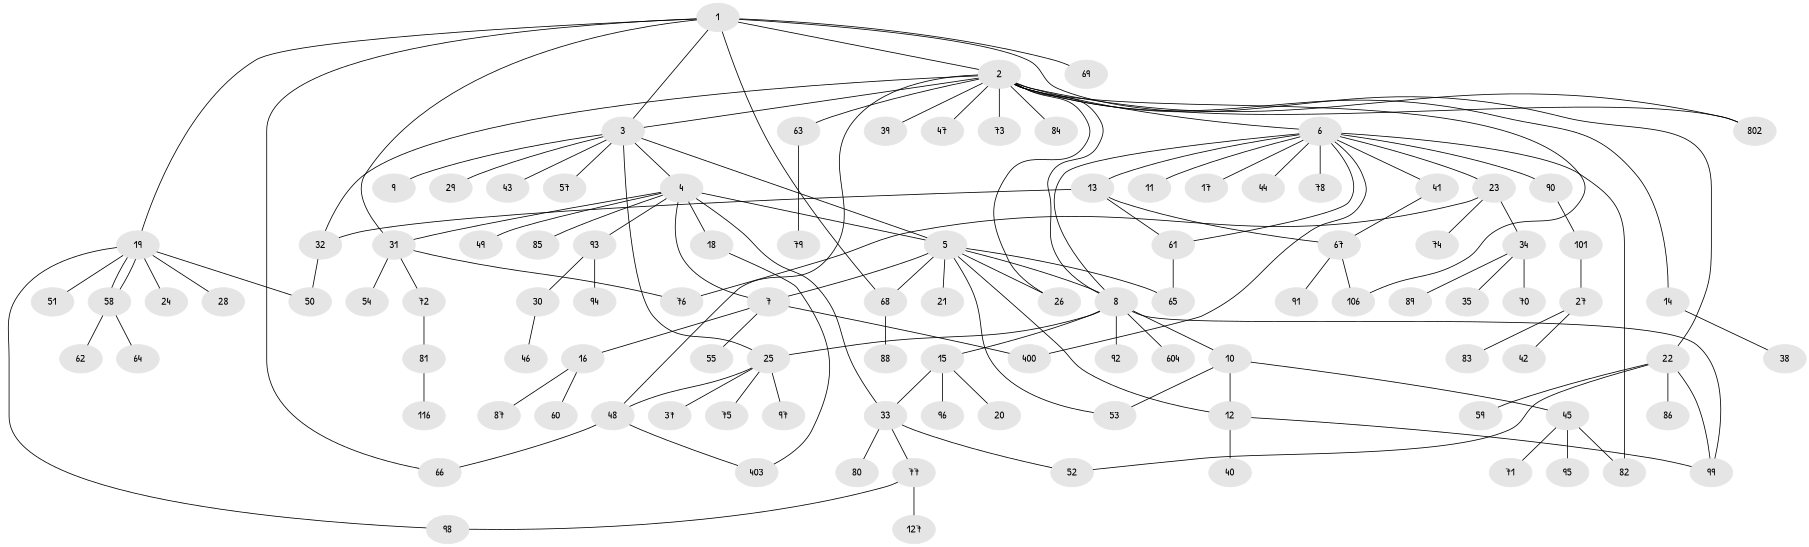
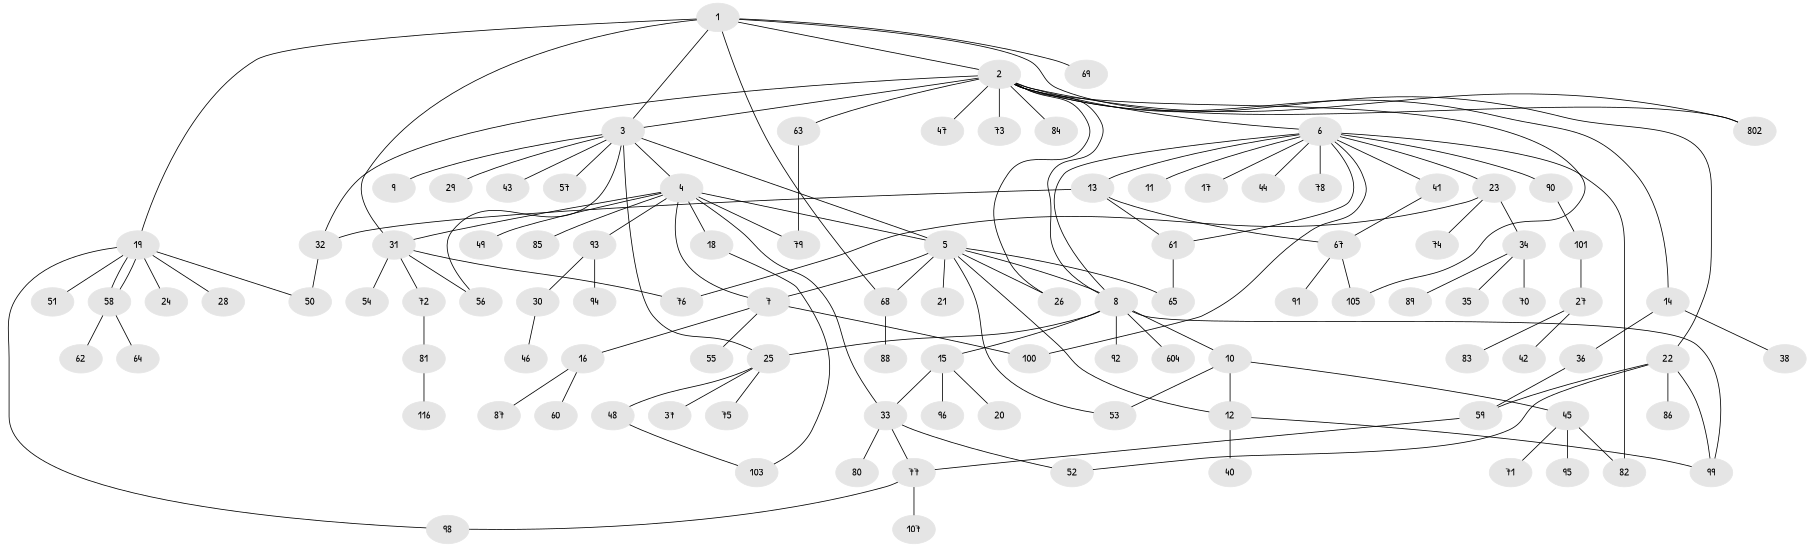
node "39": removed
edge "4" -- "79": added
edge "2" -- "48": removed
node "56": added
node "106": label "106" -> "105"
node "400": label "400" -> "100"
node "36": added
node "97": removed
edge "59" -- "77": added
node "66": removed
node "403": label "403" -> "103"
node "127": label "127" -> "107"
